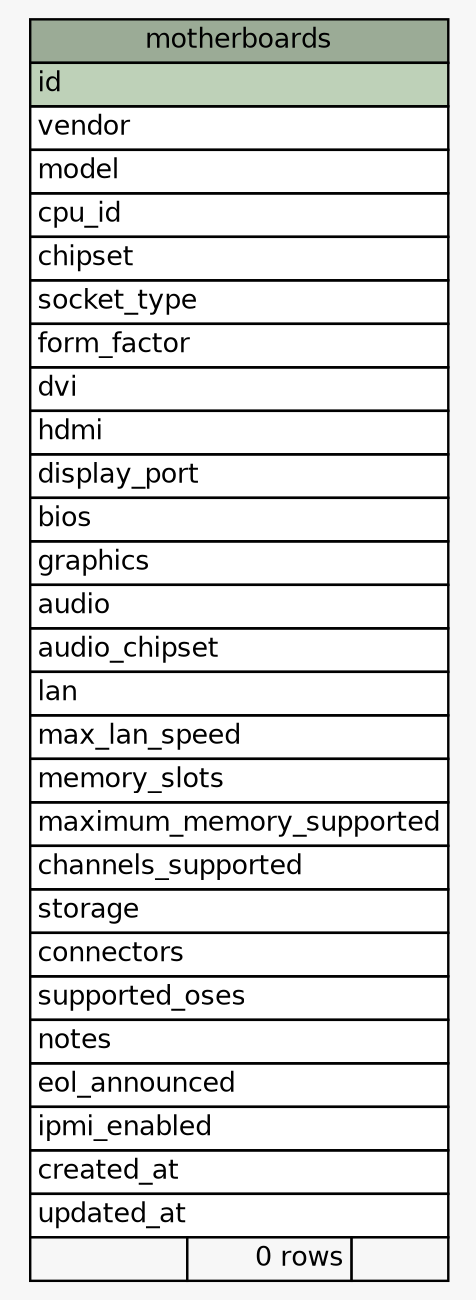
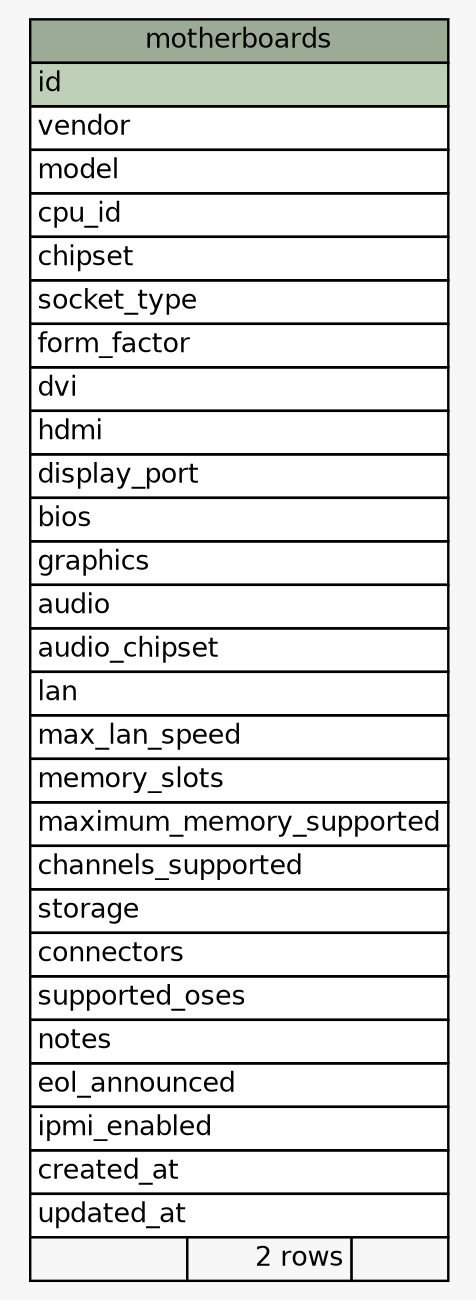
node "motherboards": text "0 rows" -> "2 rows"
